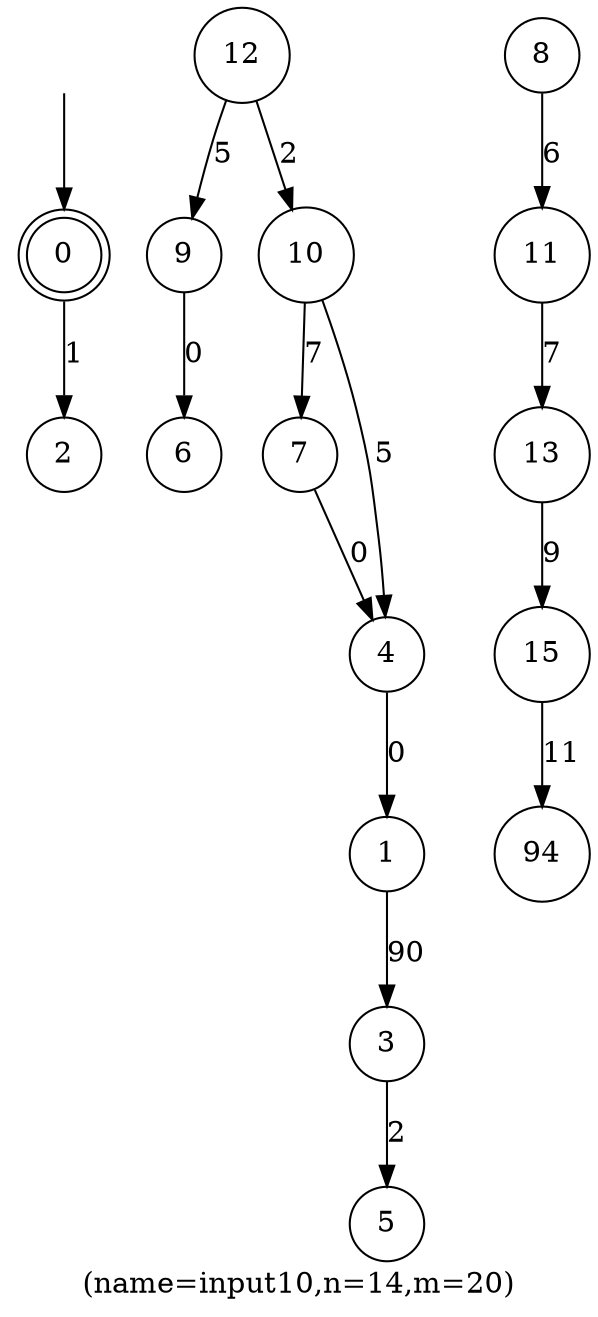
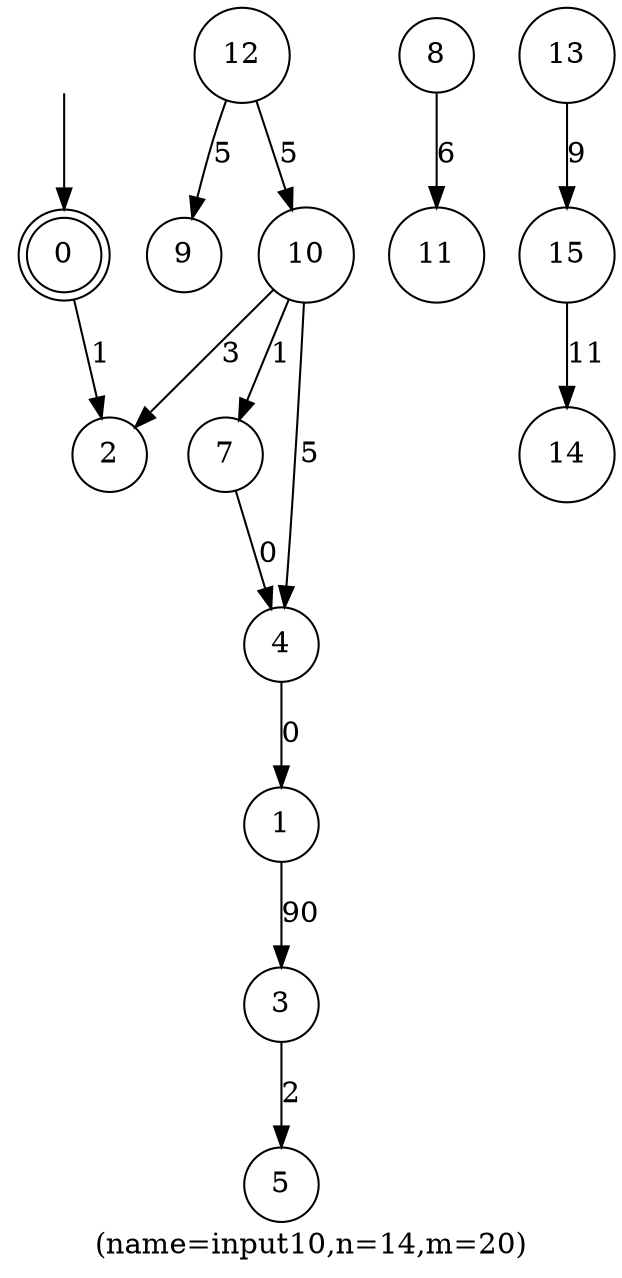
edge "12" -> "10": label "2" -> "5"
edge "11" -> "13": removed, label "7"
edge "10" -> "2": added, label "3"
edge "10" -> "7": label "7" -> "1"
node "6": removed
node "94": label "94" -> "14"
